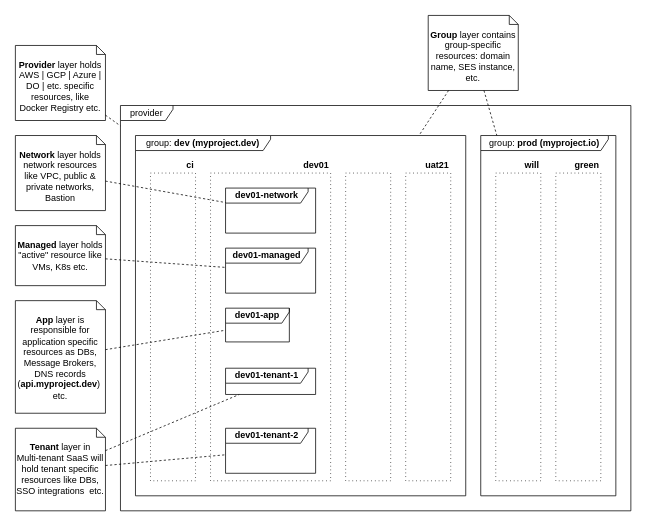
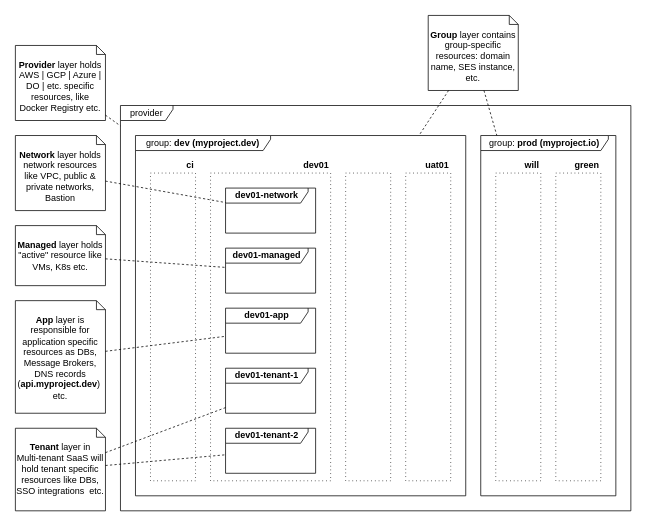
node "uat21": label "uat21" -> "uat01"
node "dev01-app": size 64x34 -> 90x45
node "dev01-tenant-1": size 90x26 -> 90x45
